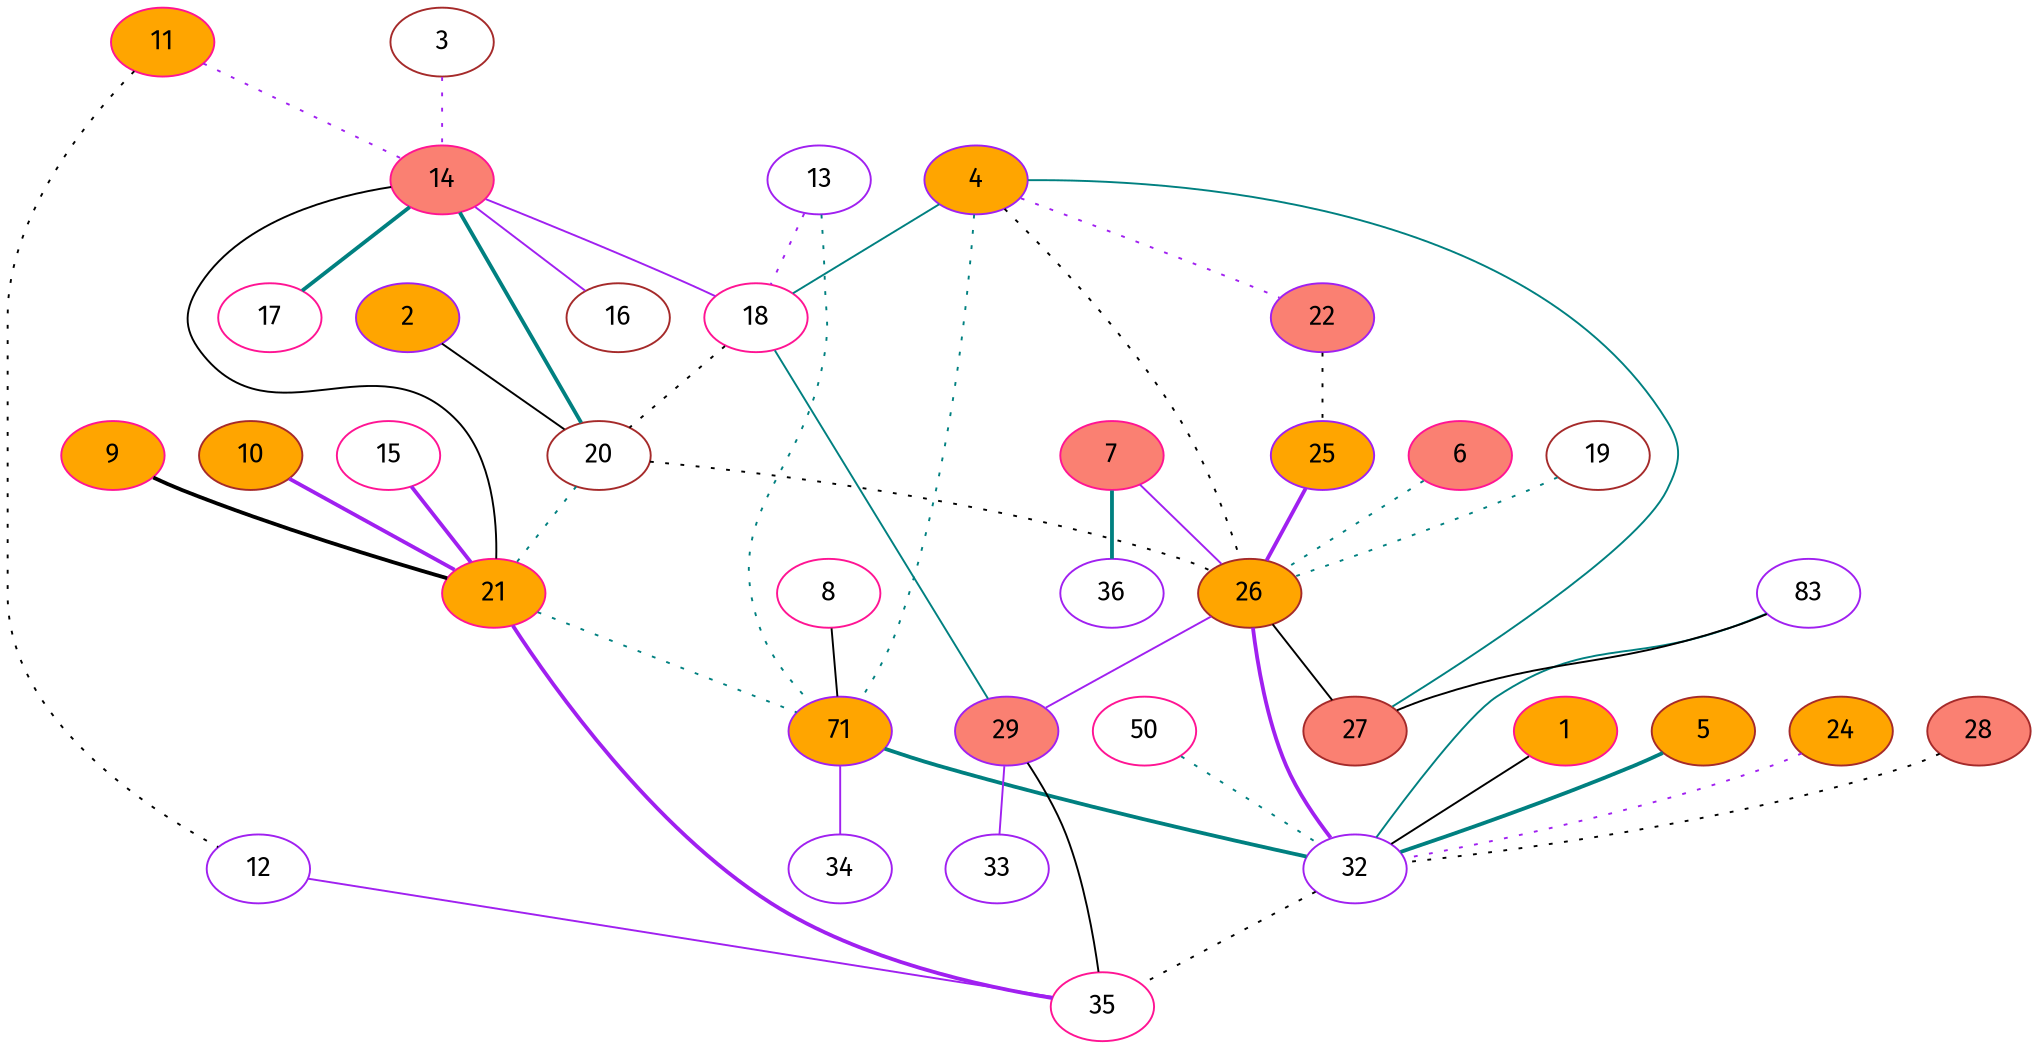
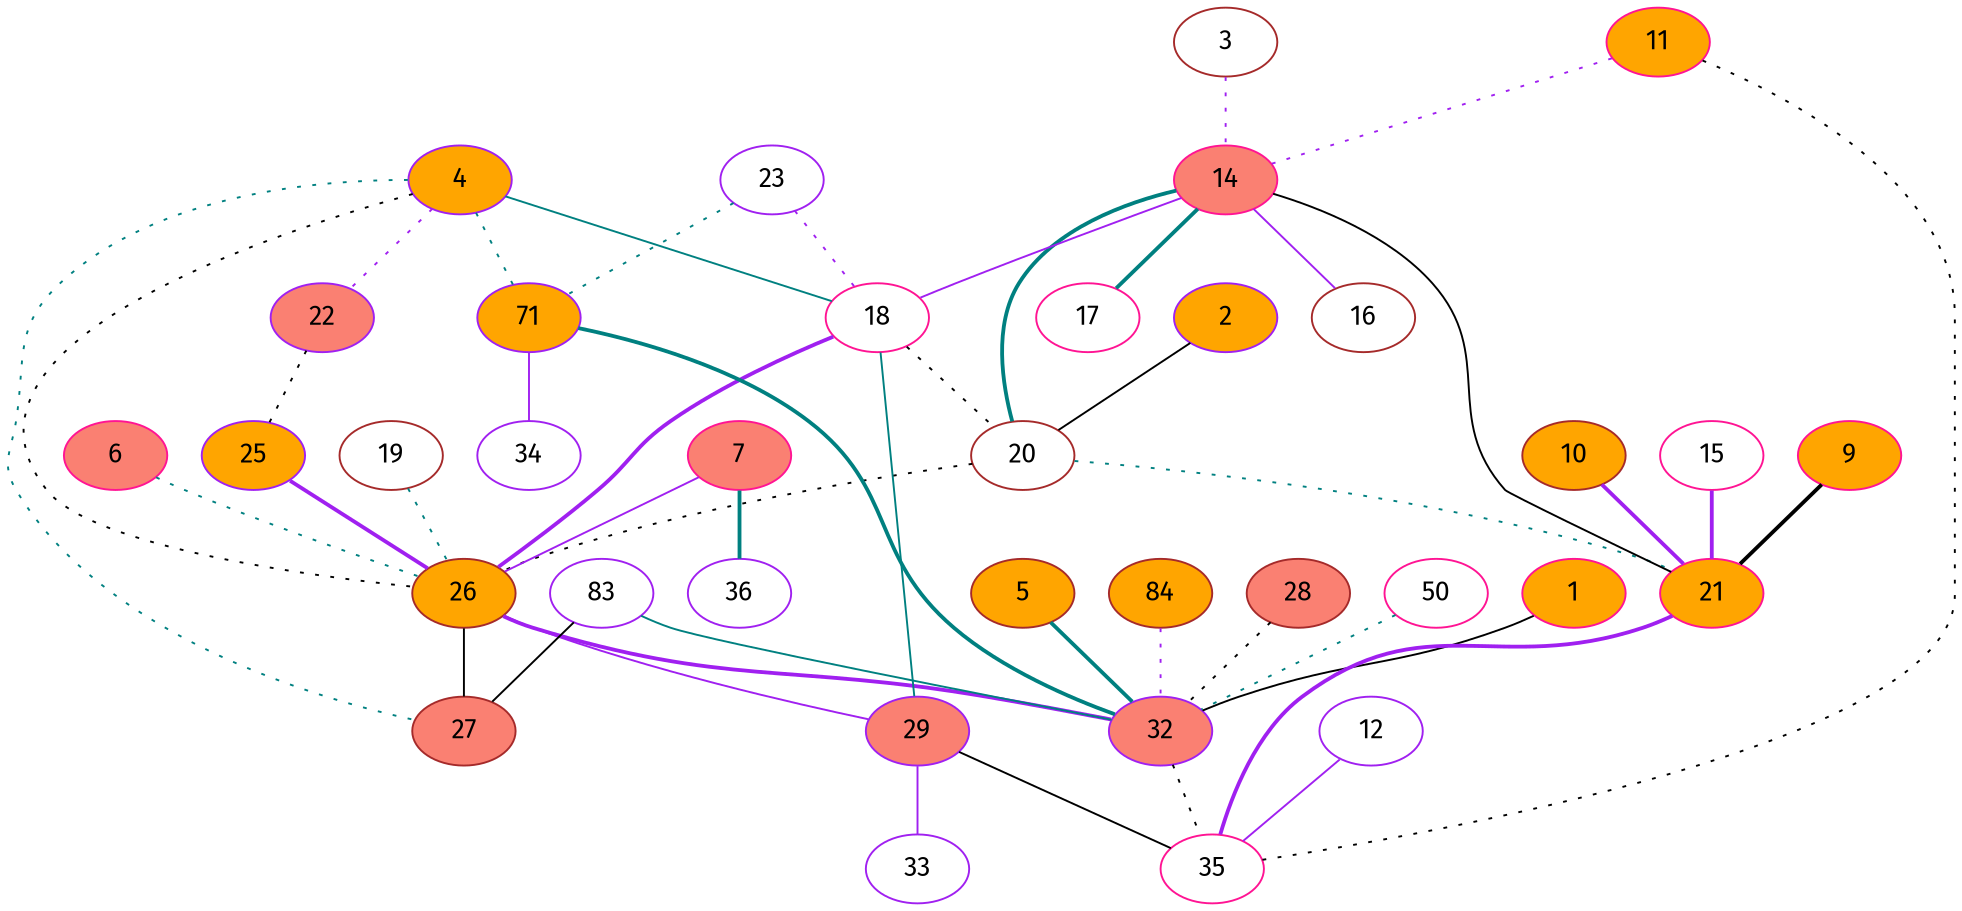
node "13": label "13" -> "23"
edge "4" -- "27": style solid -> dotted
edge "18" -- "26": added
edge "11" -- "12": now "11" -- "35"
node "8": removed
edge "21" -- "71": removed
node "24": label "24" -> "84"
node "32": fillcolor white -> salmon
